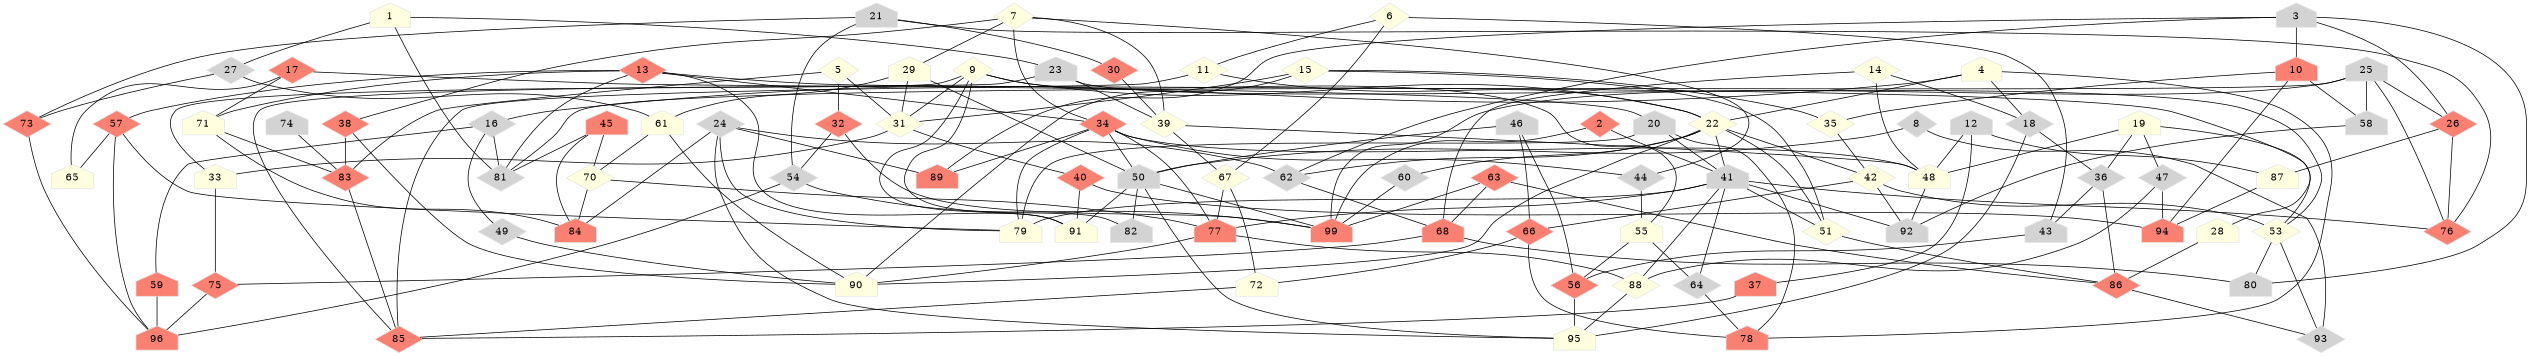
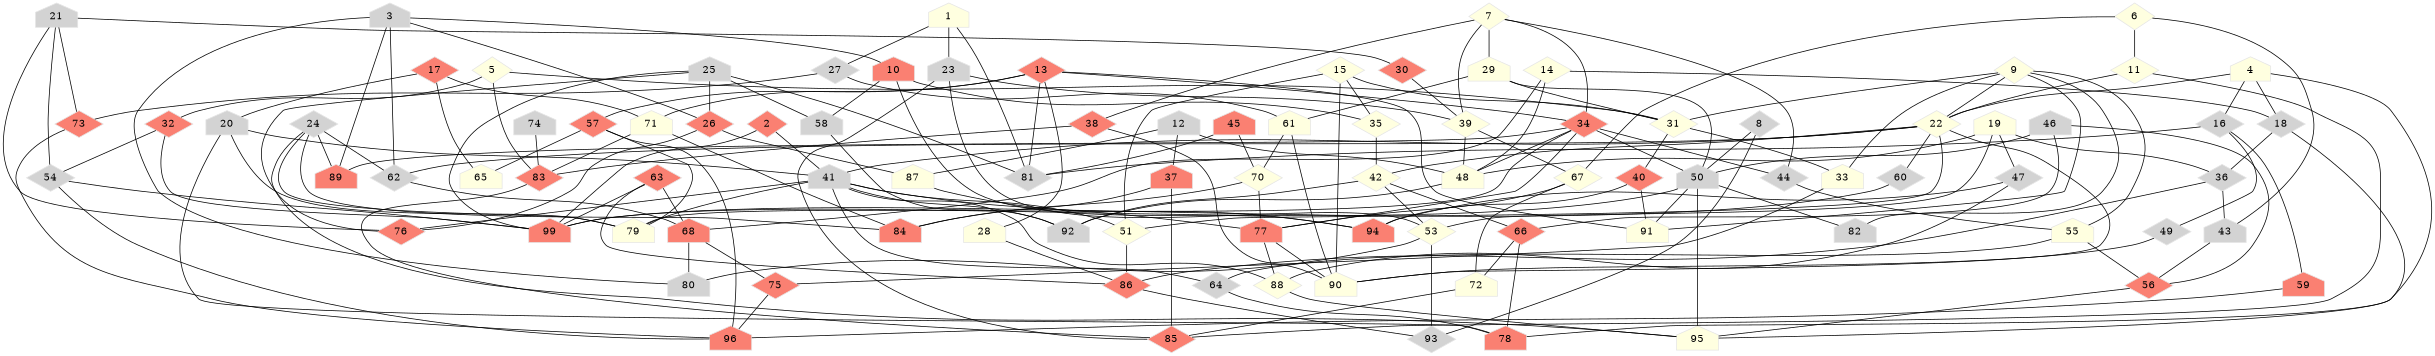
edge "45" -- "84": now "37" -- "84"
